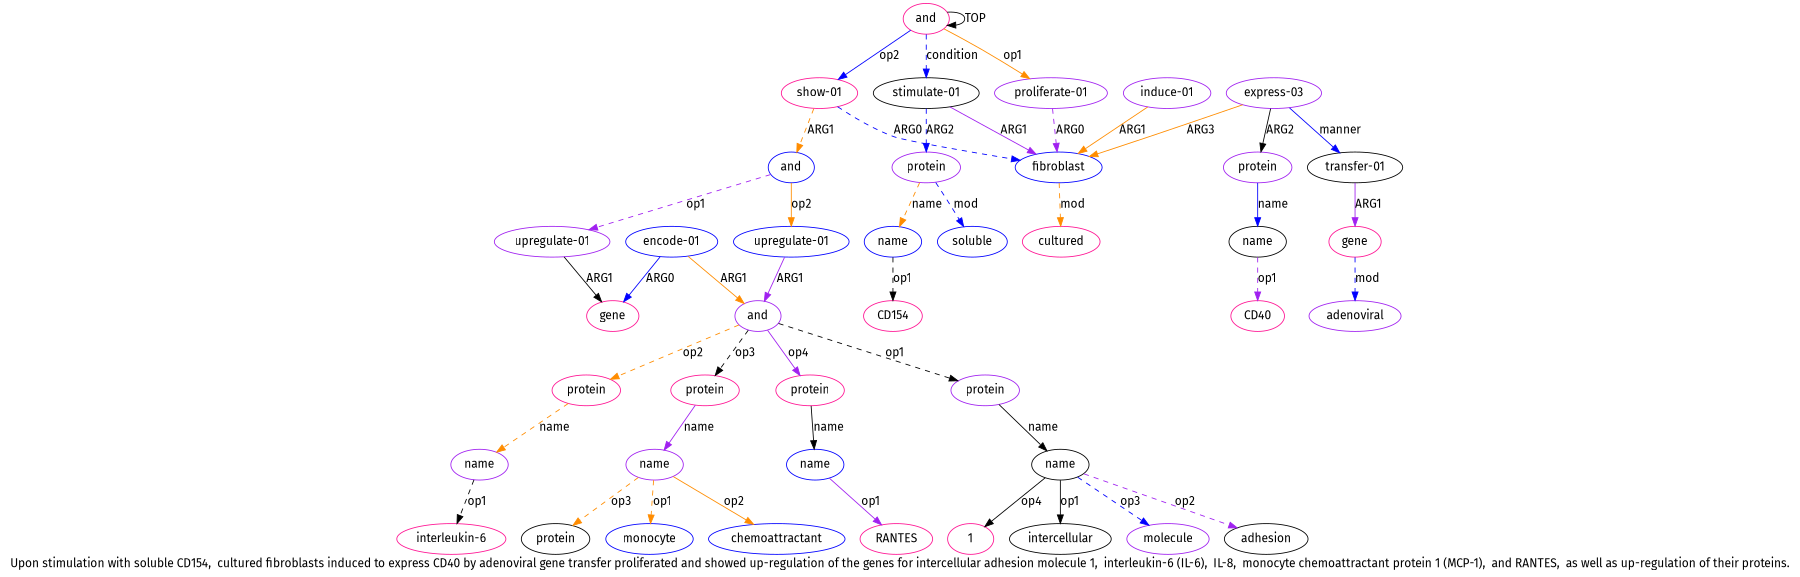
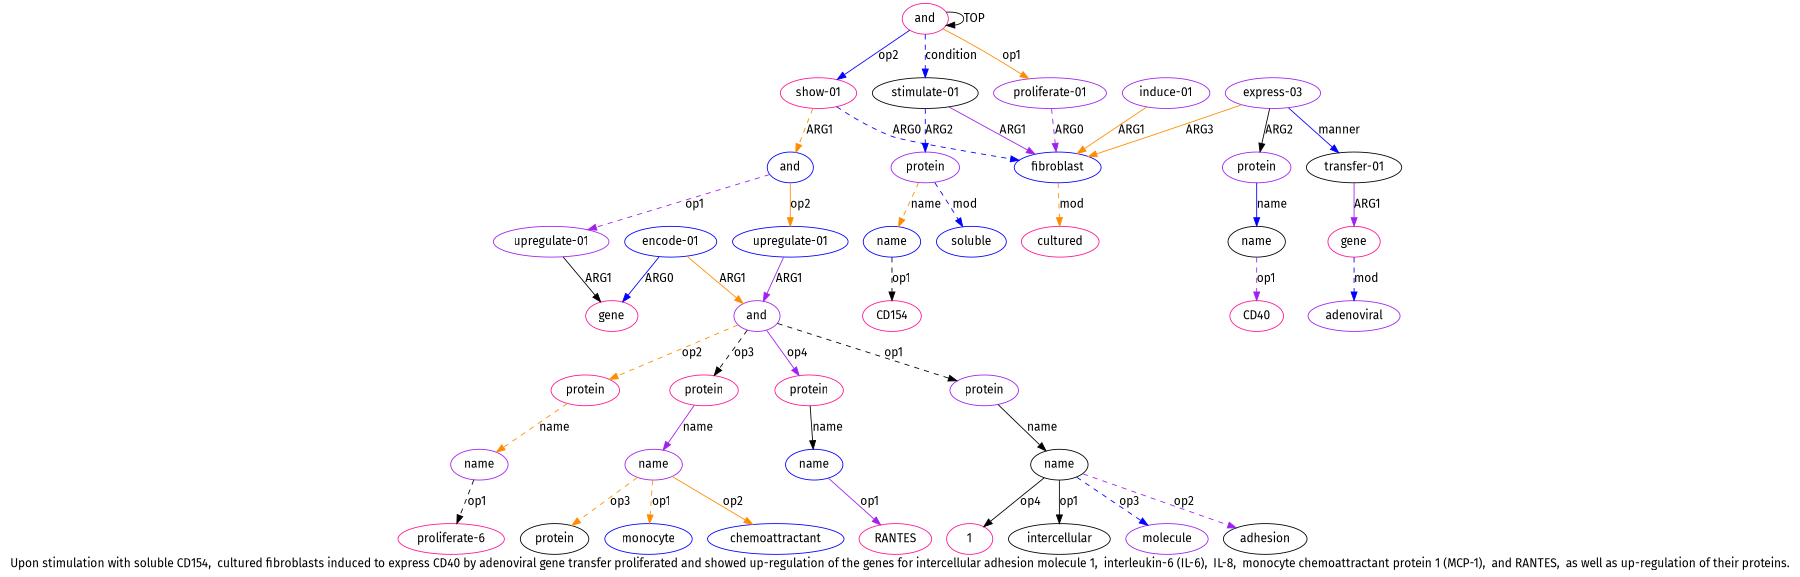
node "interleukin-6": label "interleukin-6" -> "proliferate-6"
